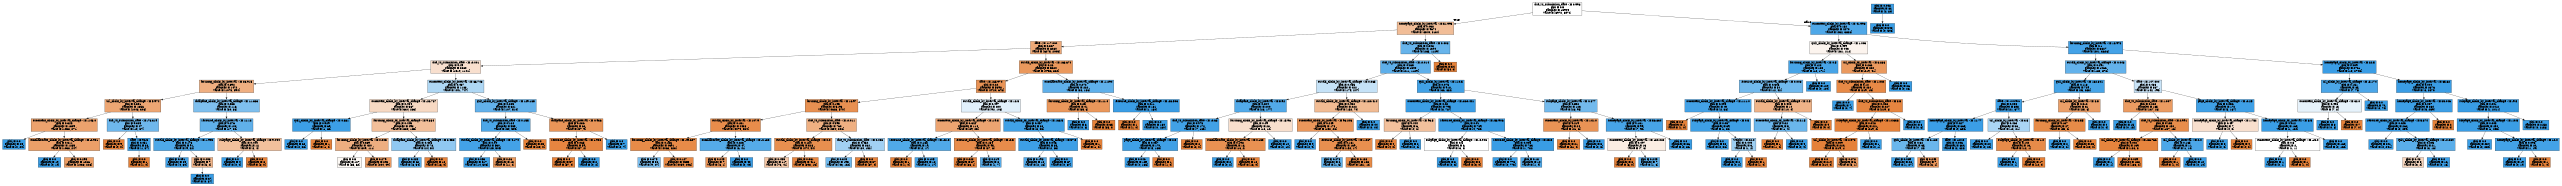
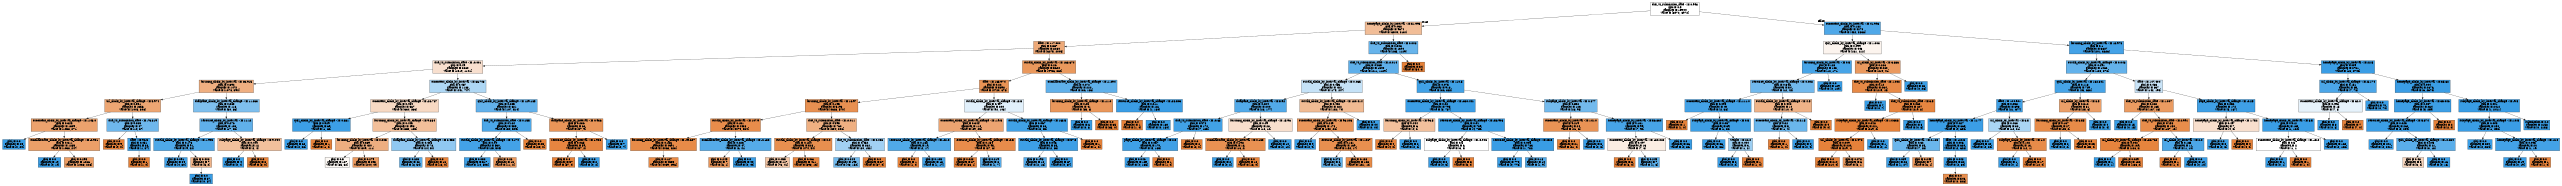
node "gini = 0.0 samples = 548 value = [0, 548]": fillcolor #399de5ff -> #e58139e2
node "gini = 0.0 samples = 2158 value = [0, 2158]": label "gini = 0.0 samples = 2158 value = [0, 2158]" -> "submission = 0.0 samples = 2158 value = [0, 2158]"
edge "date <= 120.5 gini = 0.006 samples = 630 value = [2, 628]" -> "gini = 0.048 samples = 82 value = [2, 80]": added
node "gini = 0.375 samples = 36 value = [9, 27]": removed
